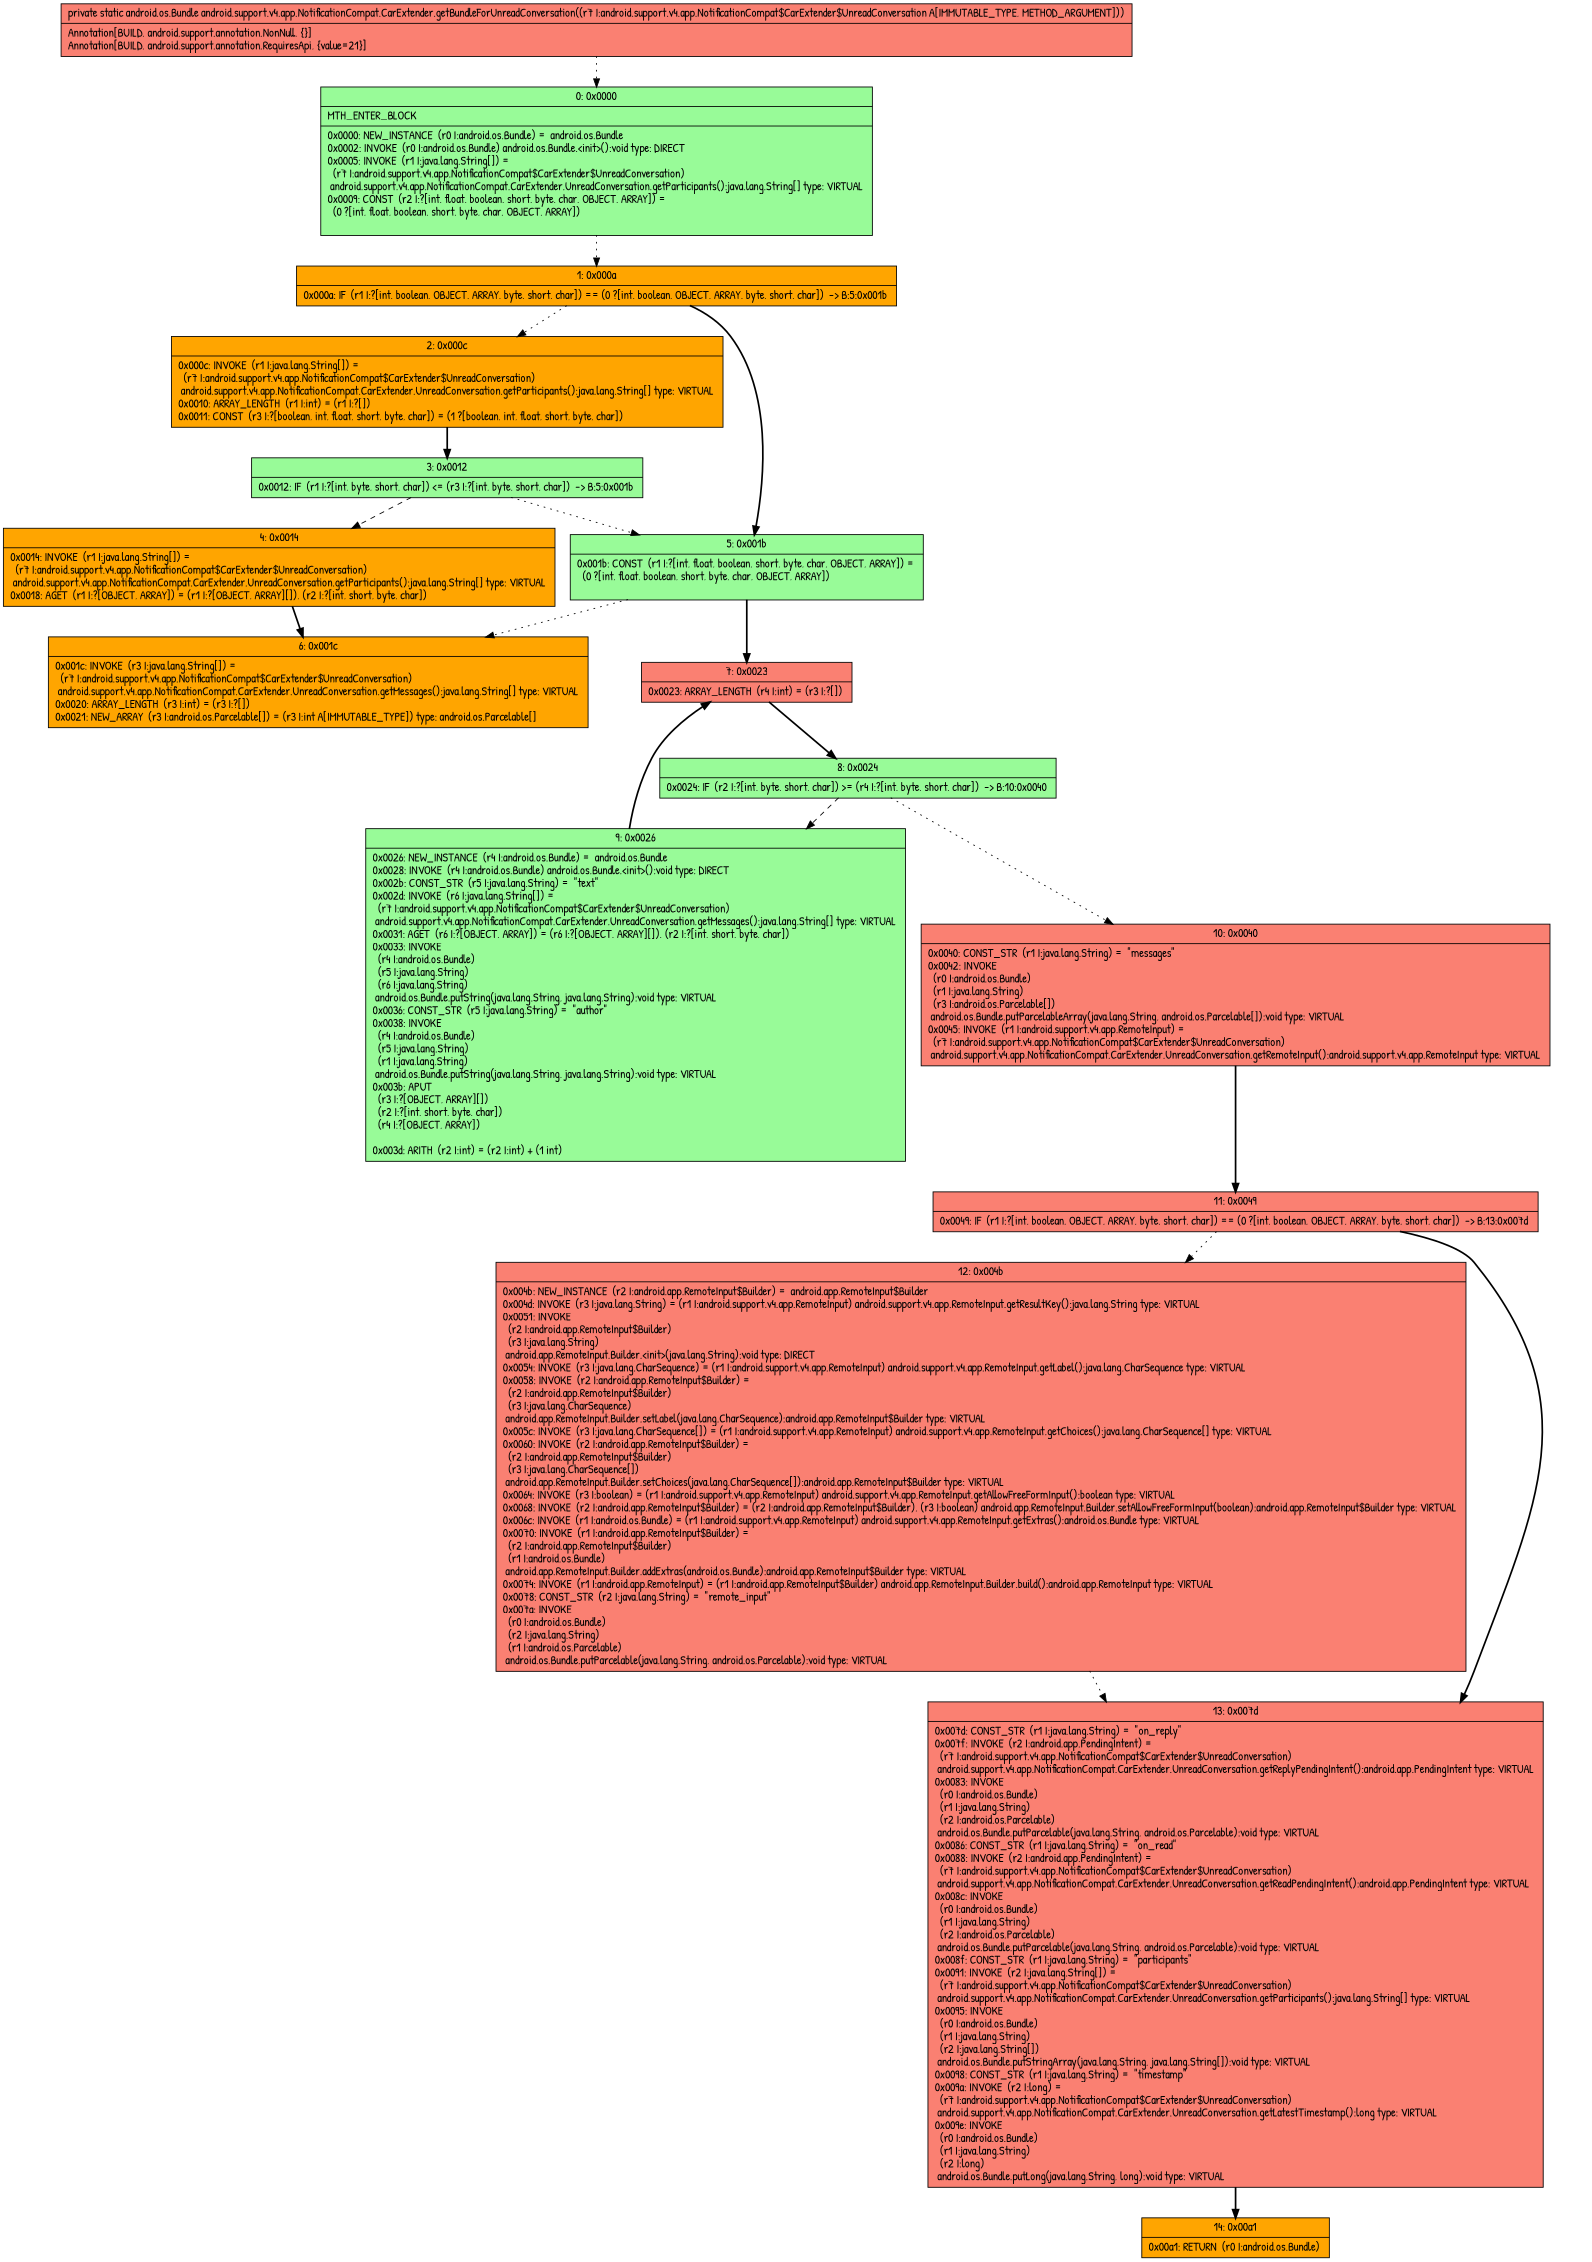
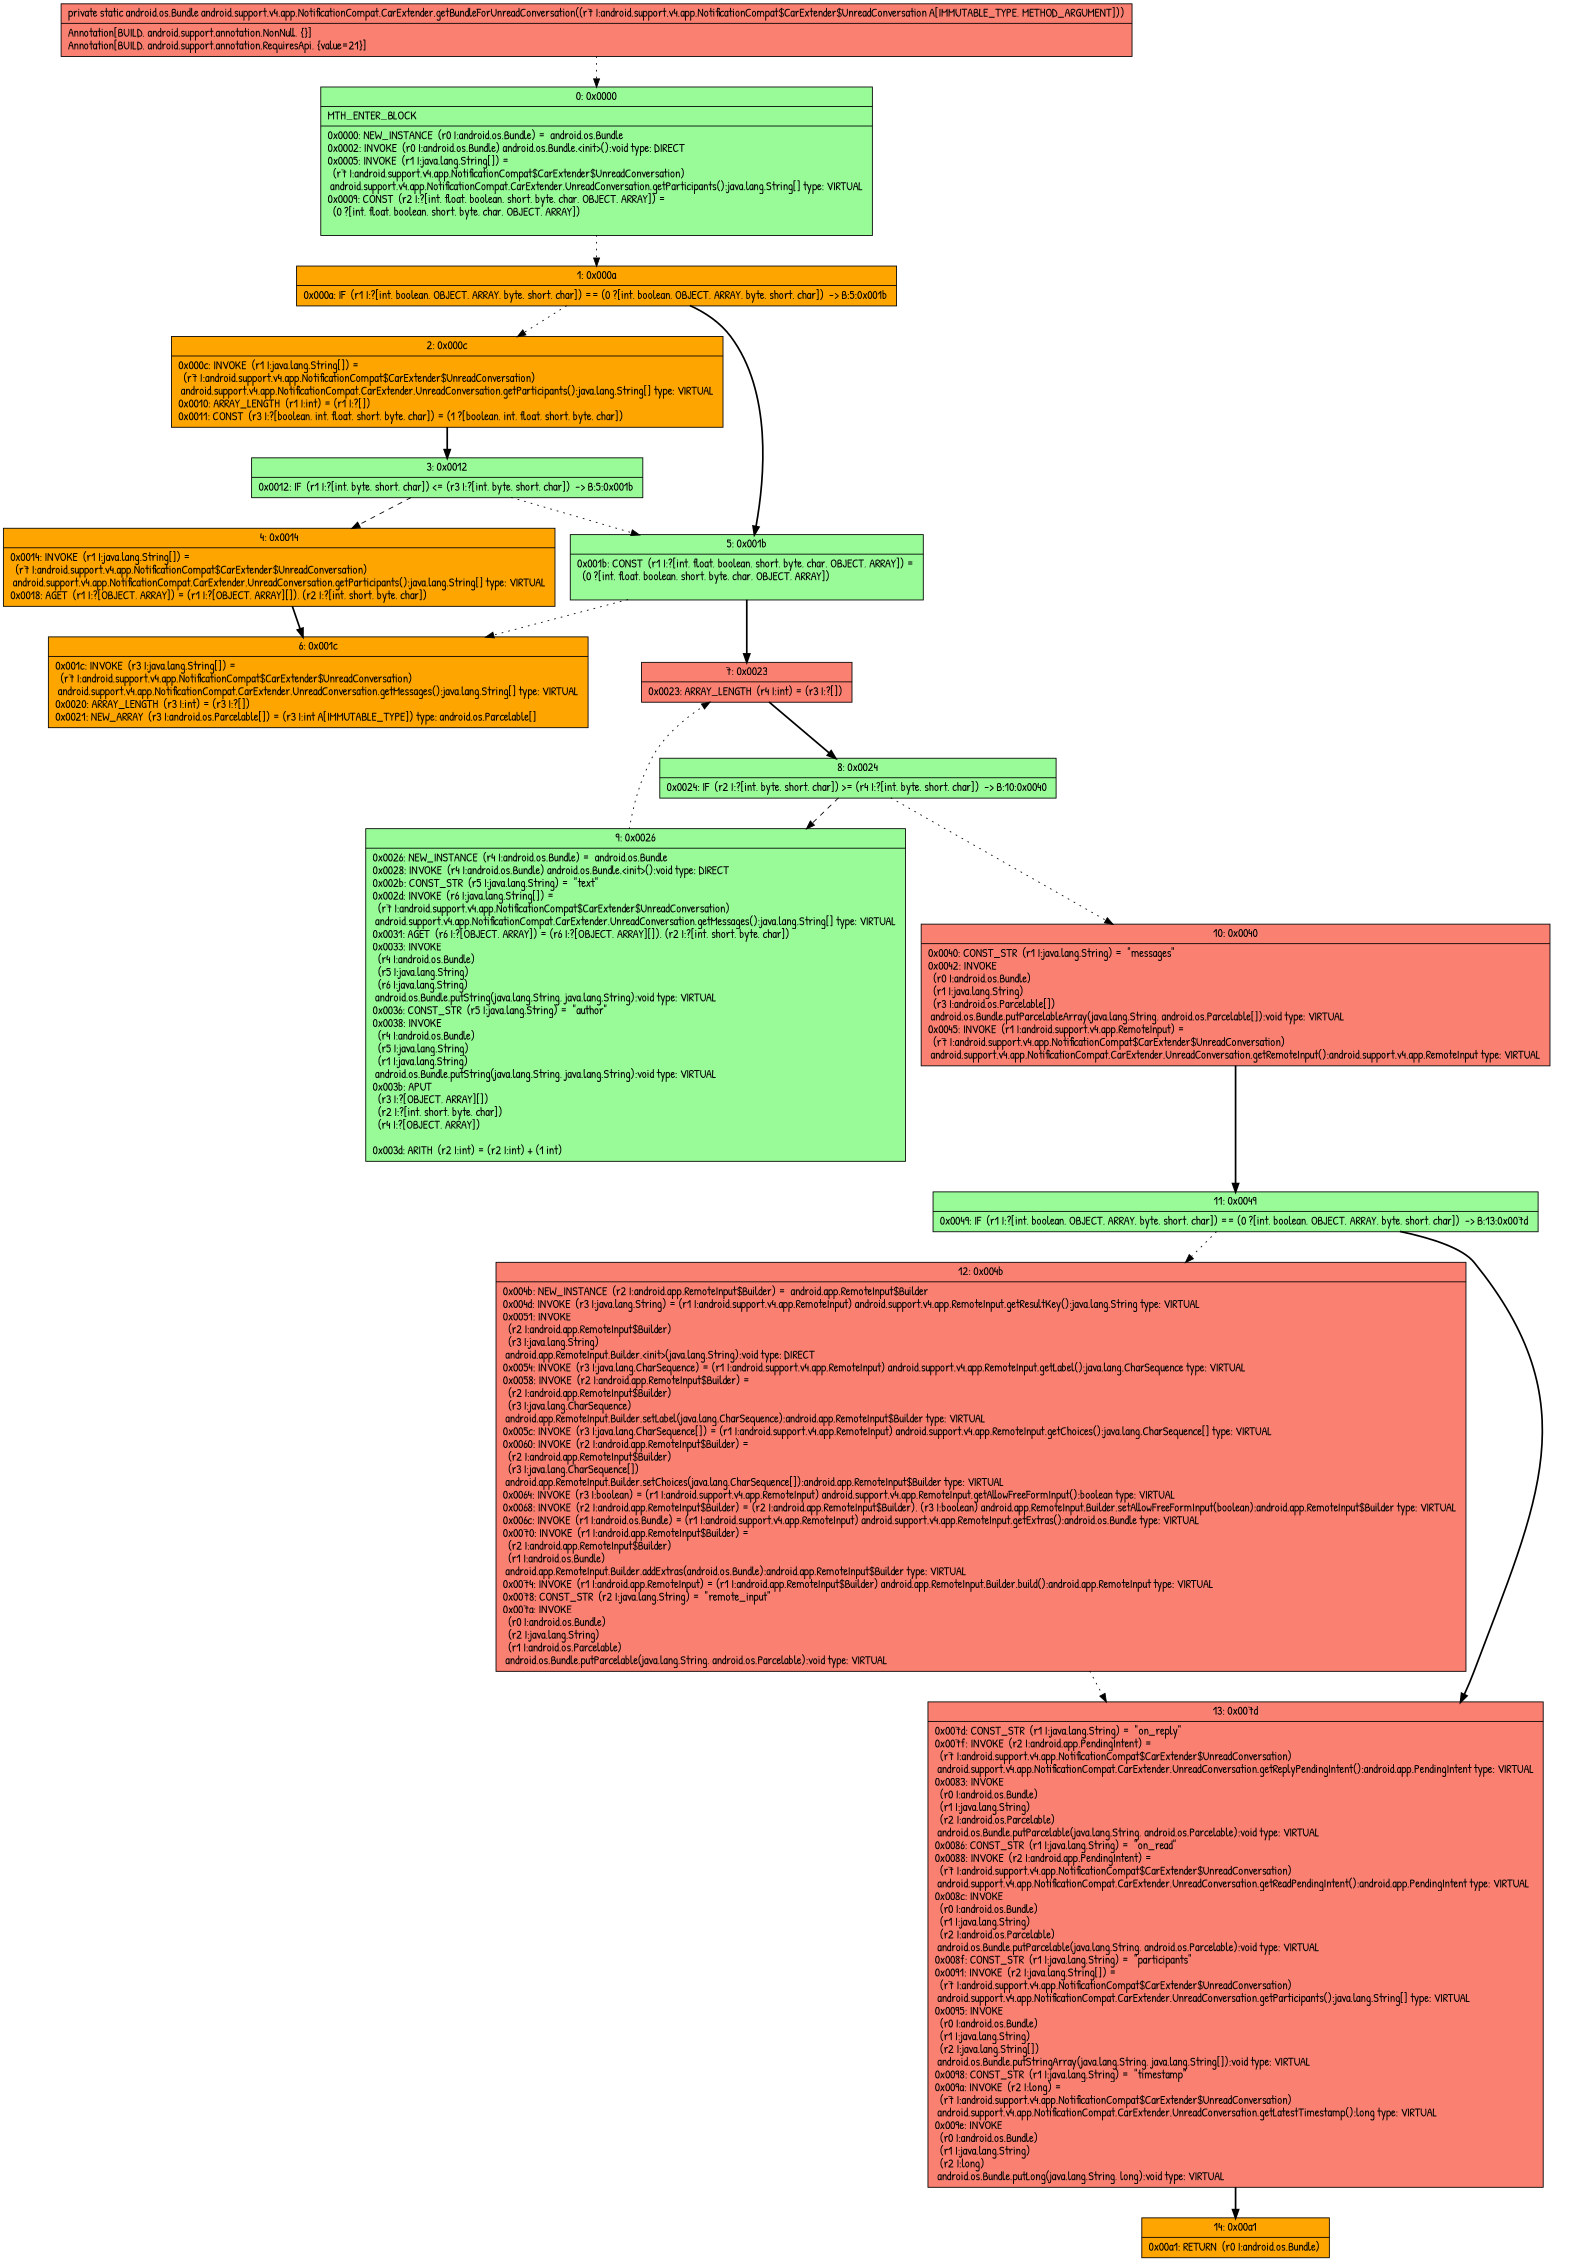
edge "9: 0x0026" -> "7: 0x0023": style bold -> dotted
node "11: 0x0049": fillcolor salmon -> palegreen
